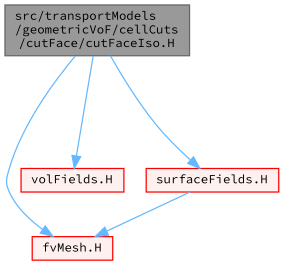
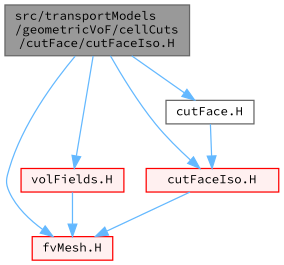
node "cutFace.H": added
node "surfaceFields.H": label "surfaceFields.H" -> "cutFaceIso.H"
edge "volFields.H" -> "fvMesh.H": added
